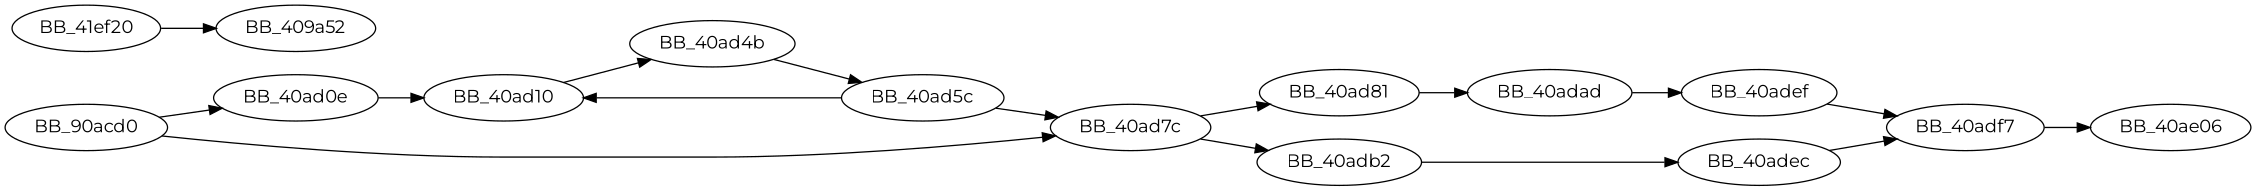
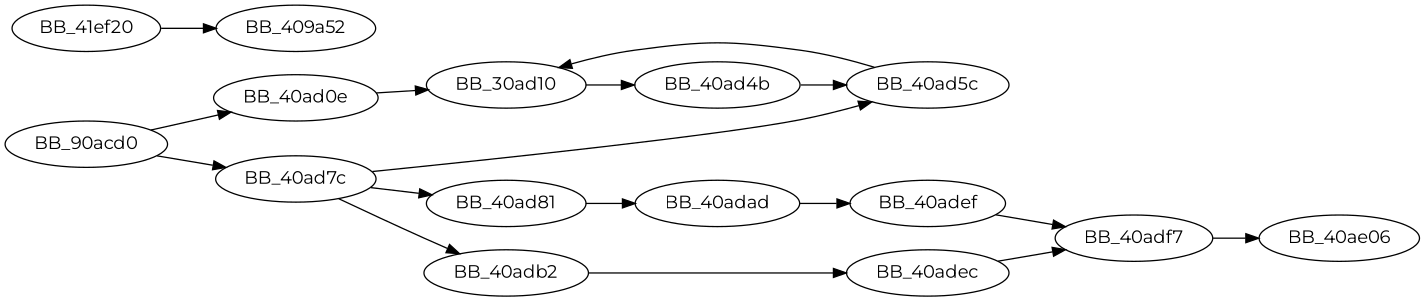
node "BB_40ad10": label "BB_40ad10" -> "BB_30ad10"
edge "BB_40ad5c" -> "BB_40ad7c": reversed
